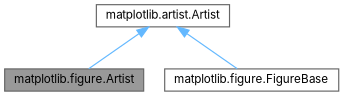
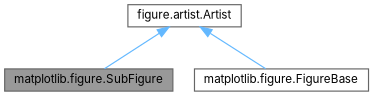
node "matplotlib.artist.Artist": label "matplotlib.artist.Artist" -> "figure.artist.Artist"
node "matplotlib.figure.Artist": label "matplotlib.figure.Artist" -> "matplotlib.figure.SubFigure"
